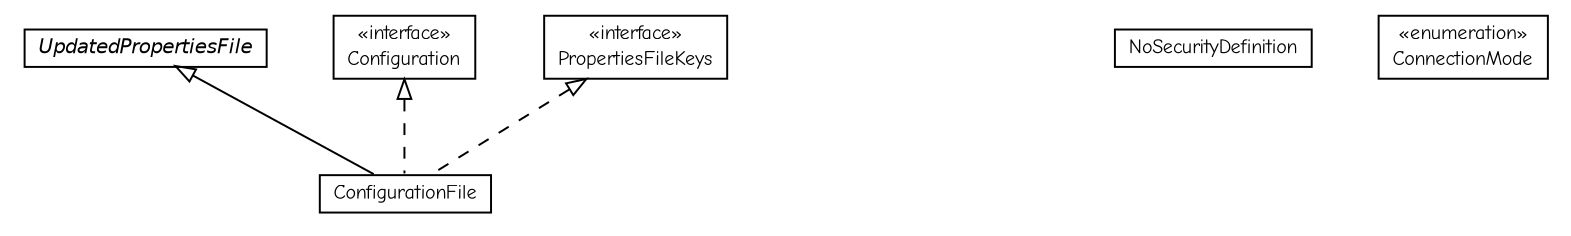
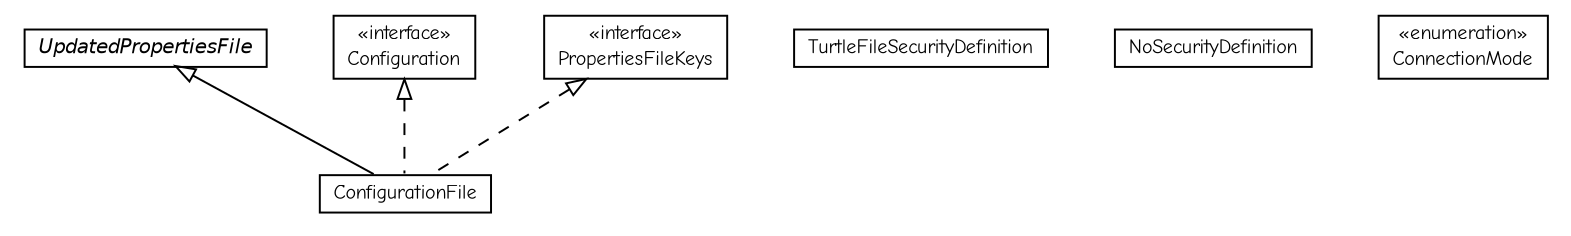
node "TurtleFileSecurityDefinition": added
